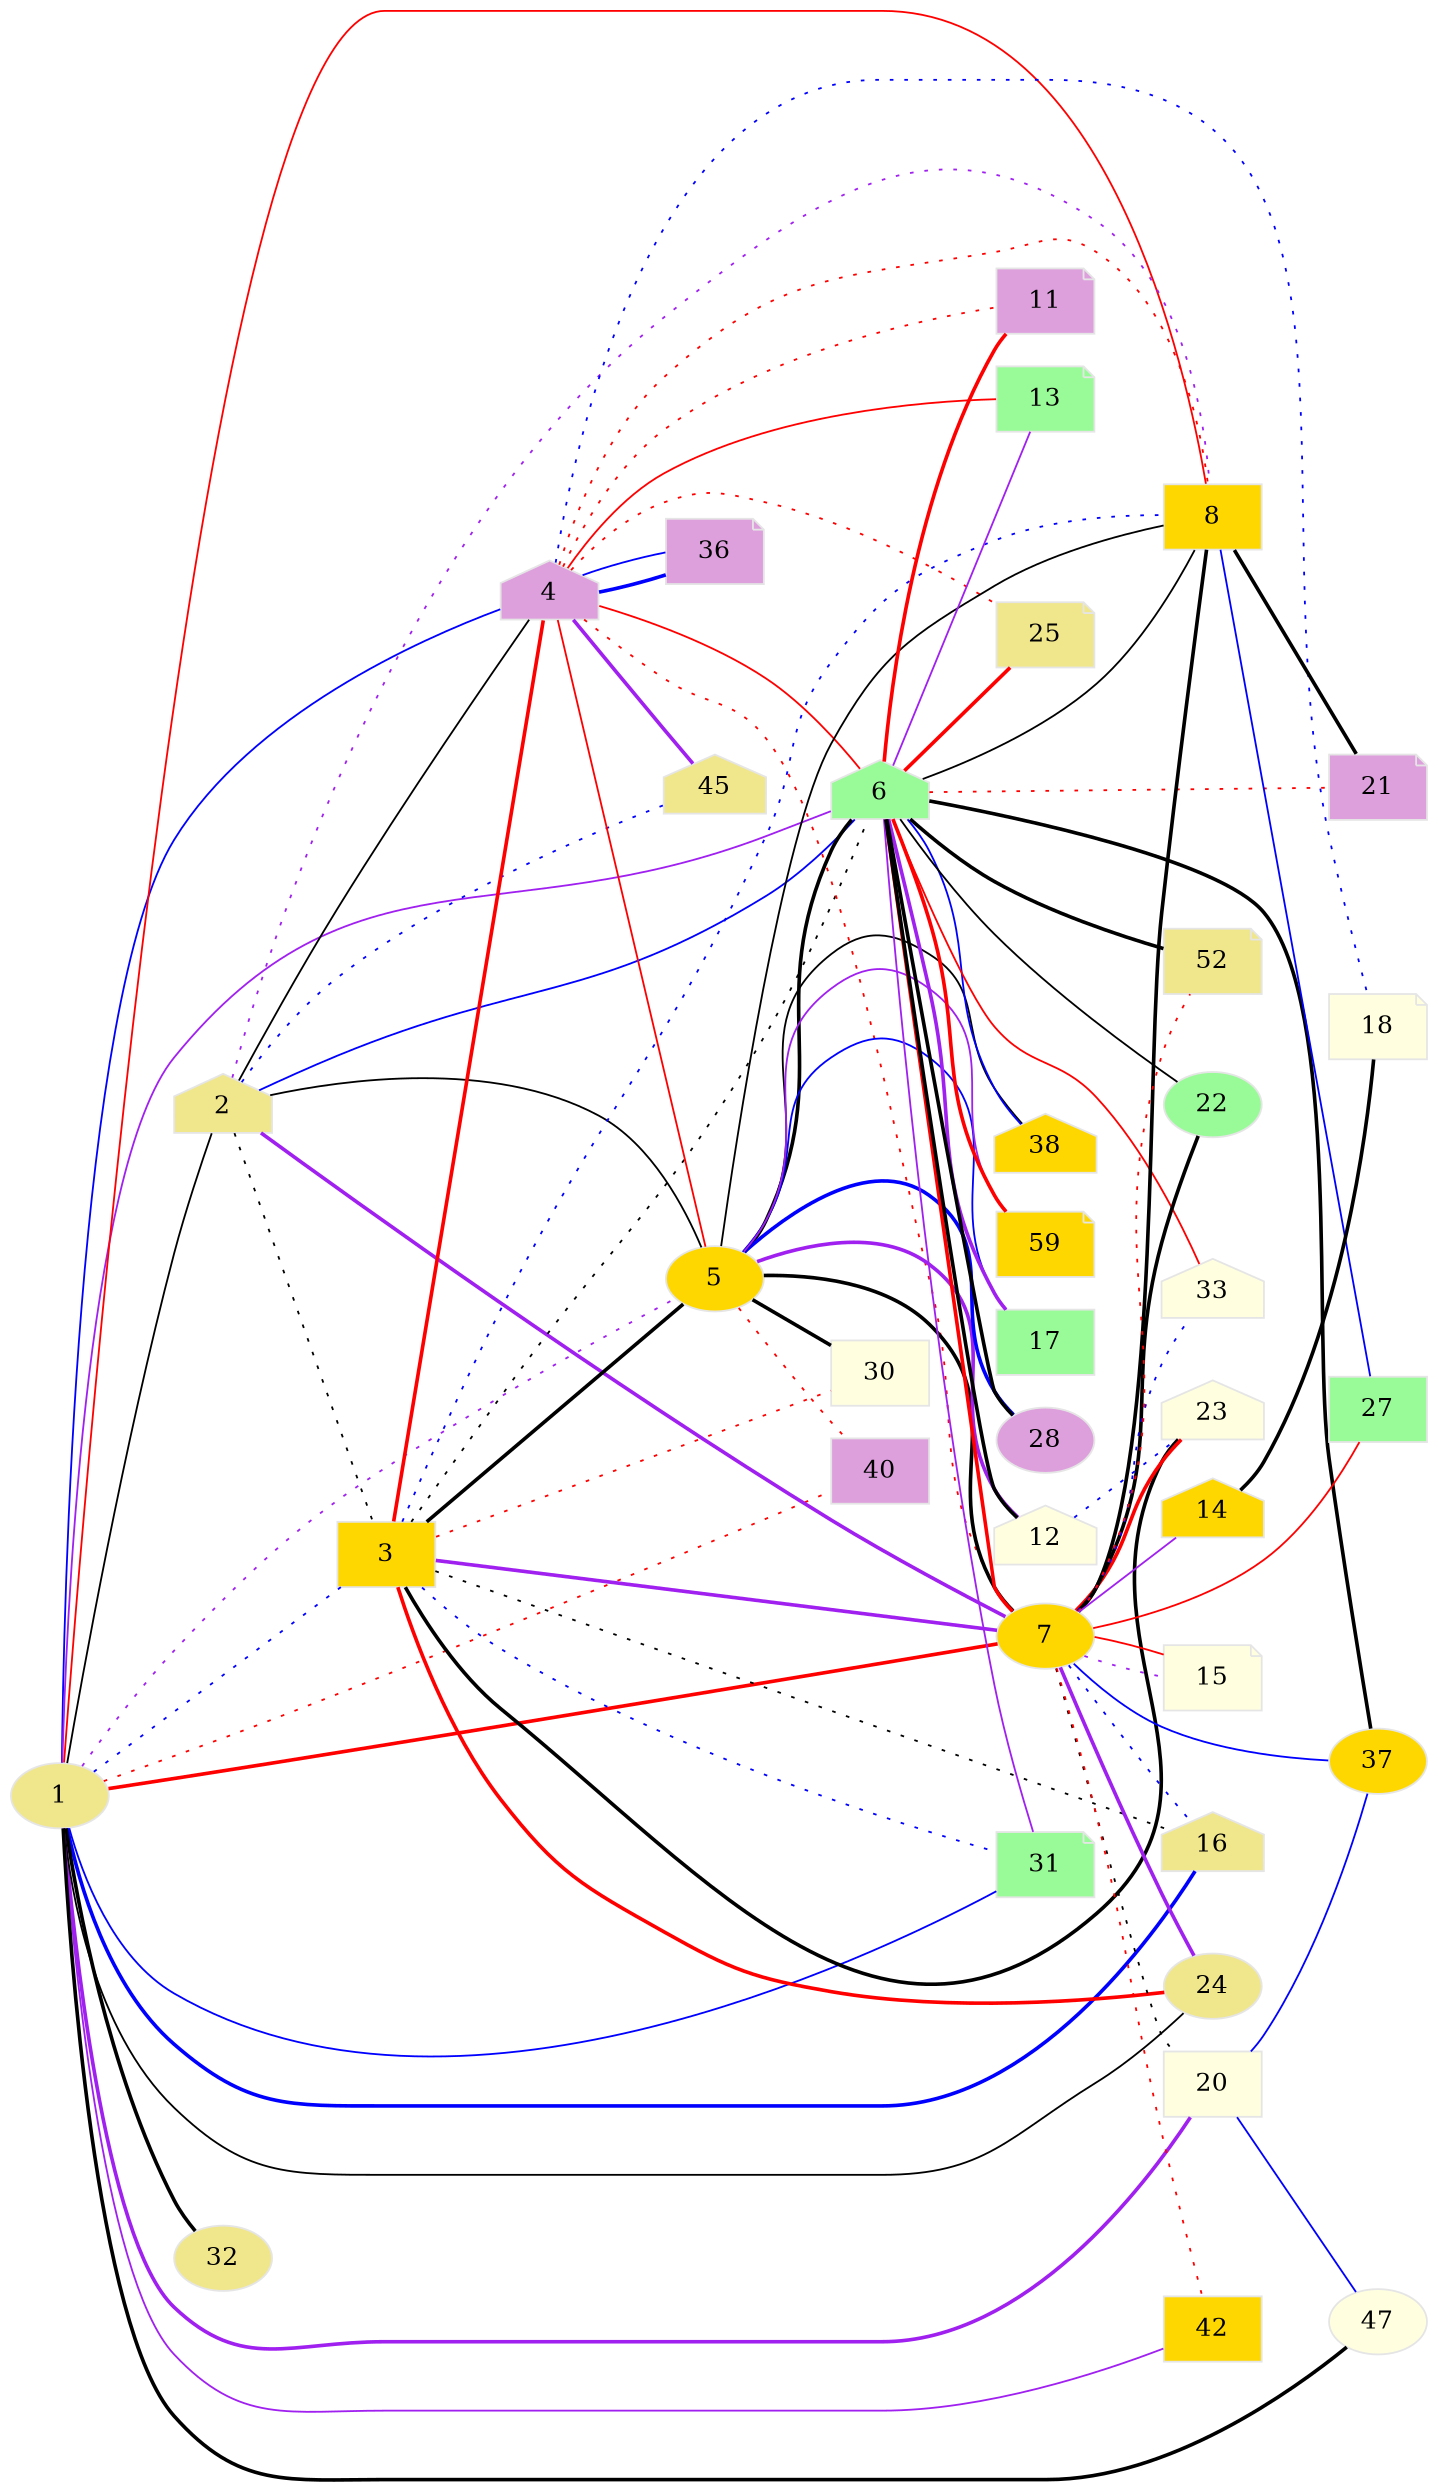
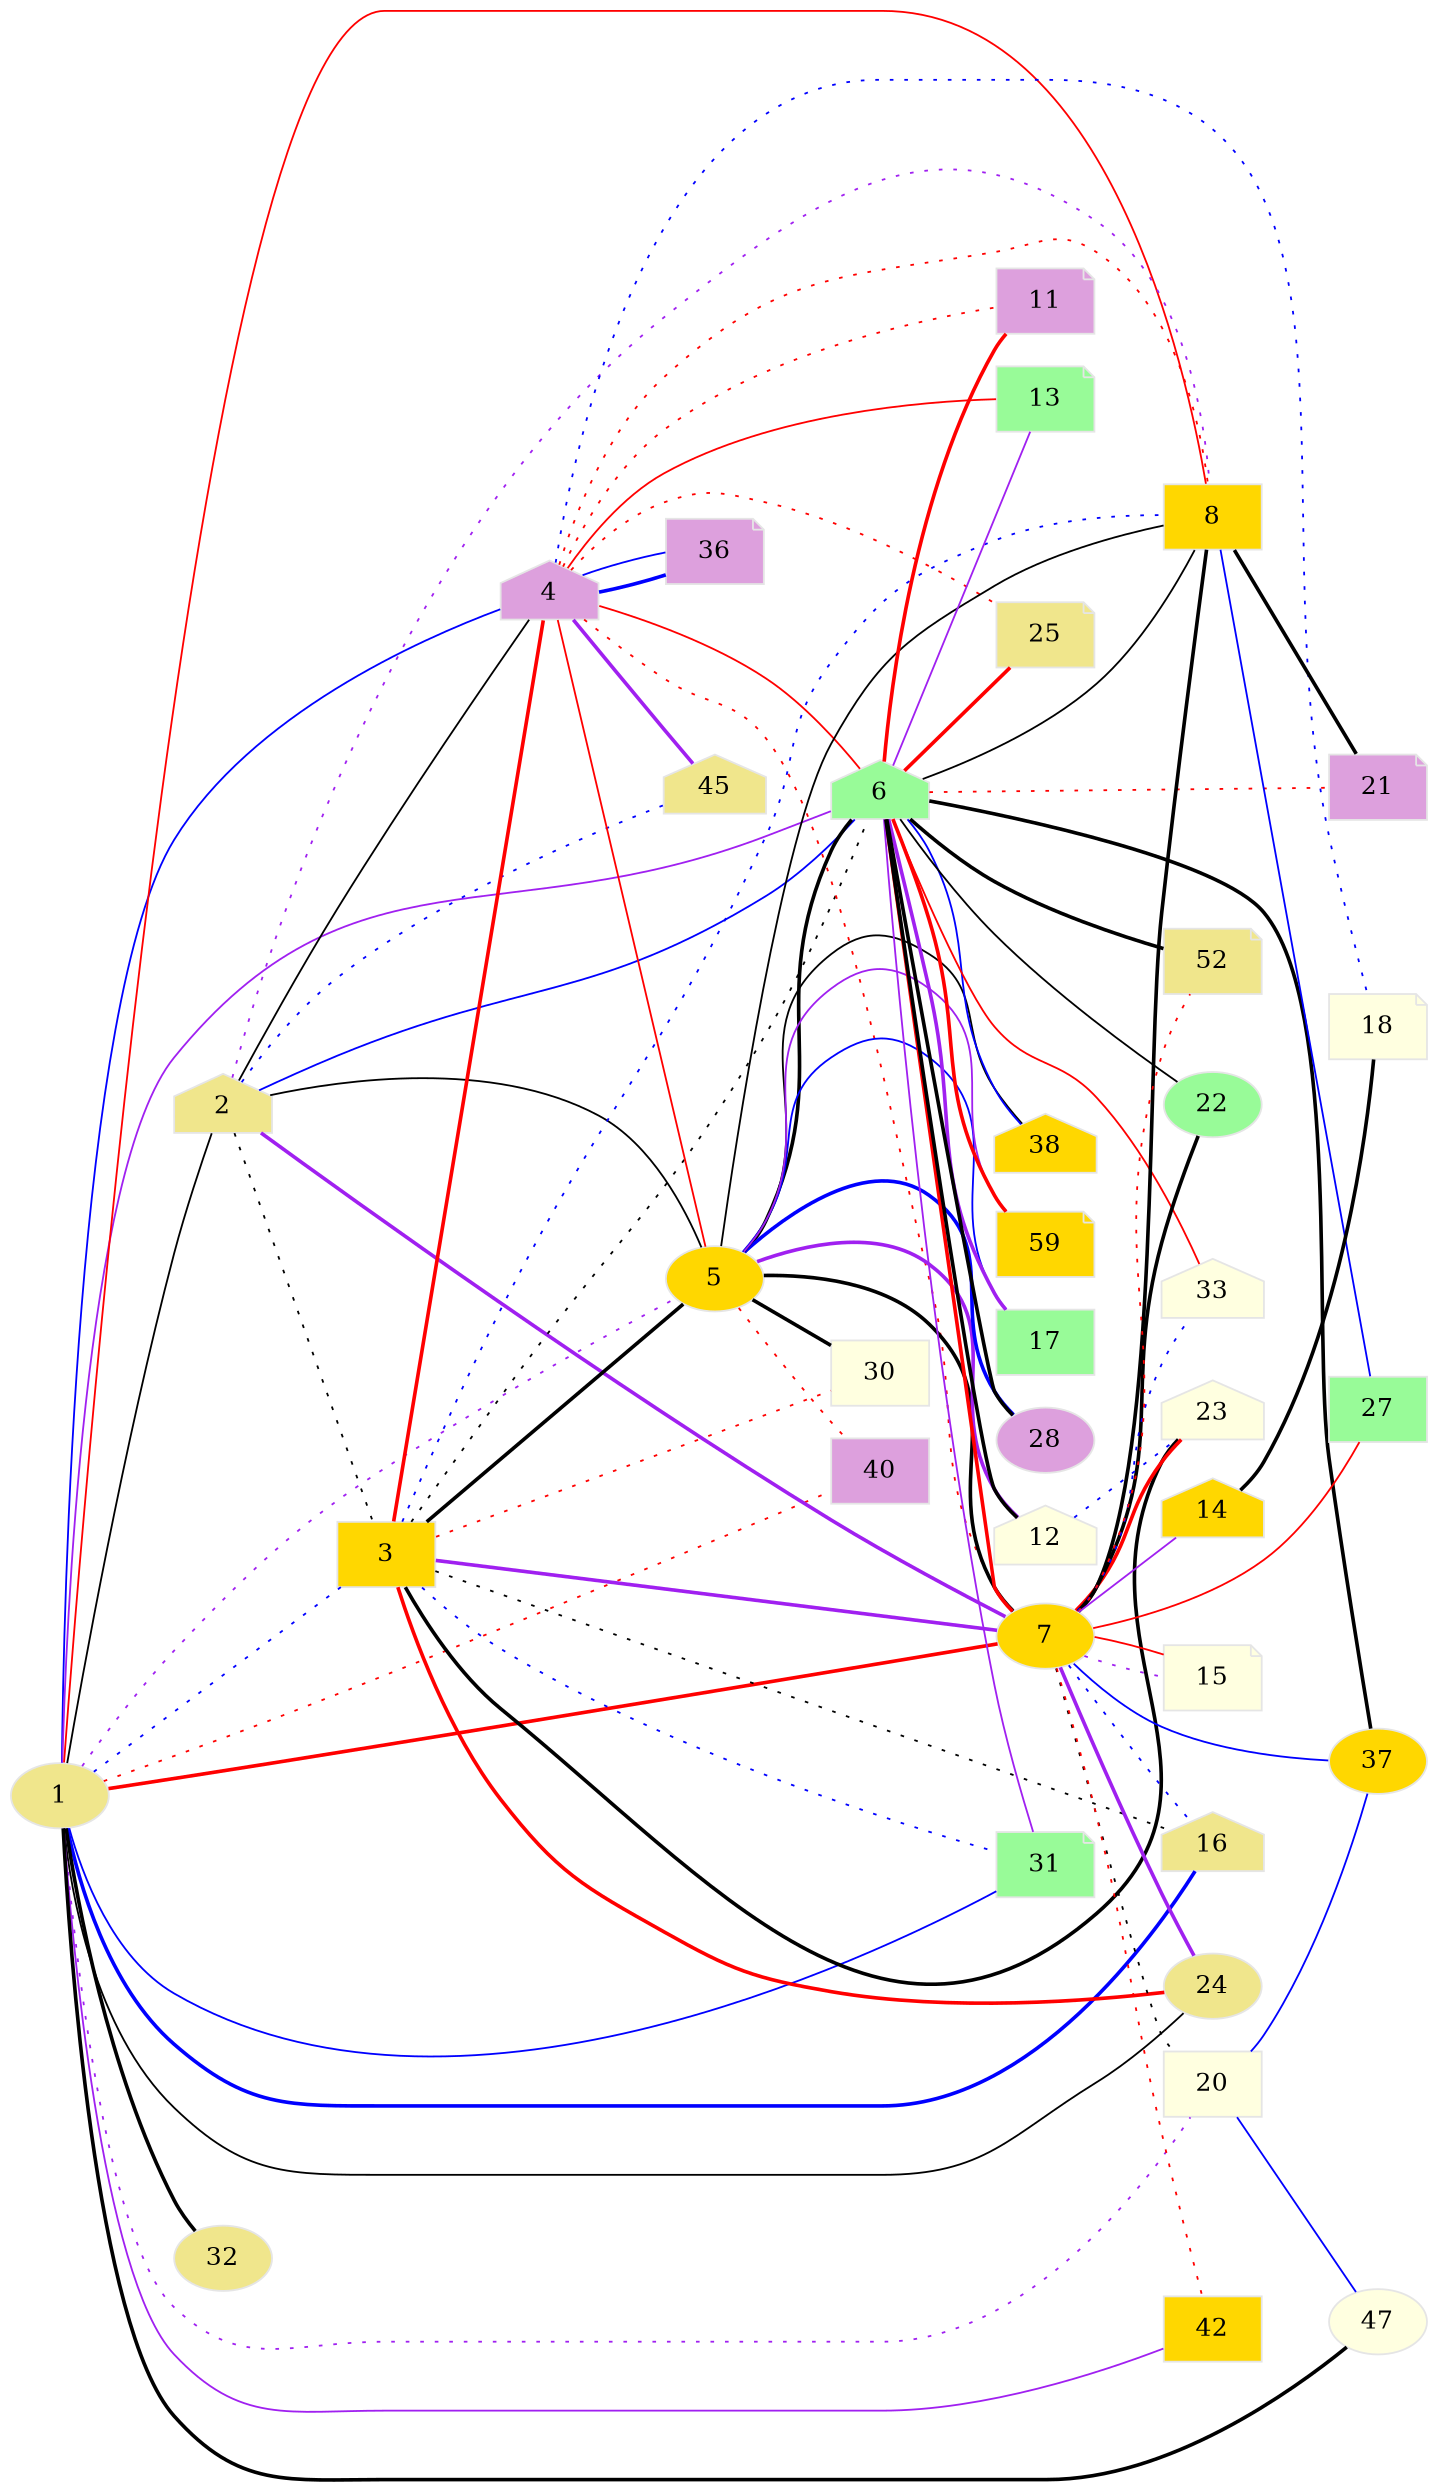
edge "1" -- "20": style bold -> dotted
